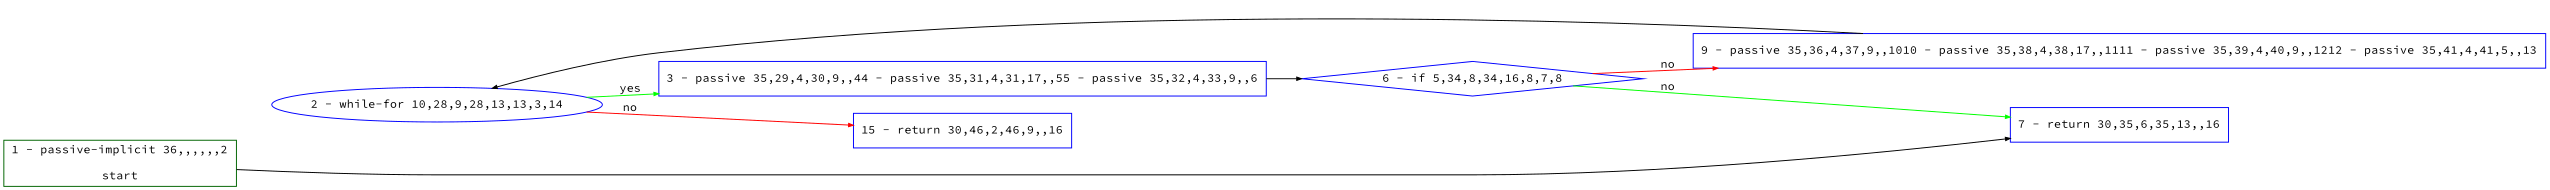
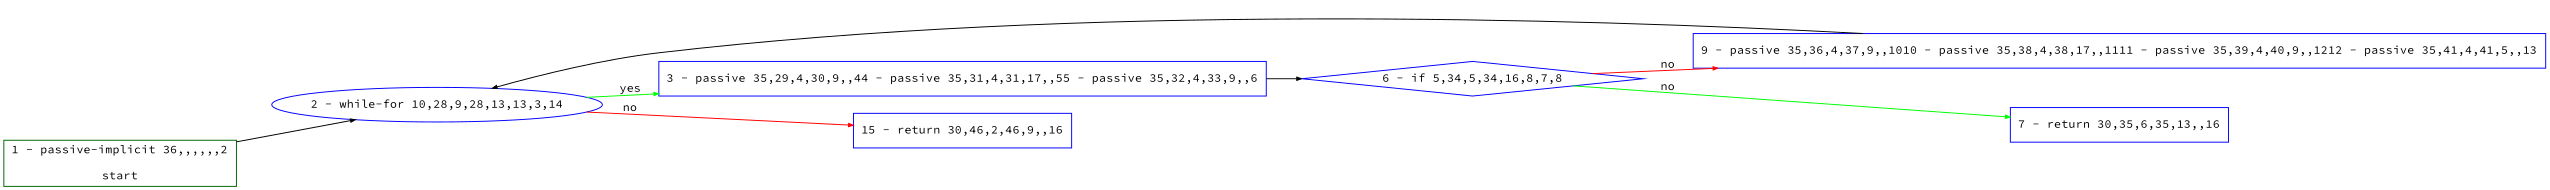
node "6 - if 5,34,8,34,16,8,7,8": label "6 - if 5,34,8,34,16,8,7,8" -> "6 - if 5,34,5,34,16,8,7,8"
edge "1 - passive-implicit 36,,,,,,2 start" -> "7 - return 30,35,6,35,13,,16": now "1 - passive-implicit 36,,,,,,2 start" -> "2 - while-for 10,28,9,28,13,13,3,14"
